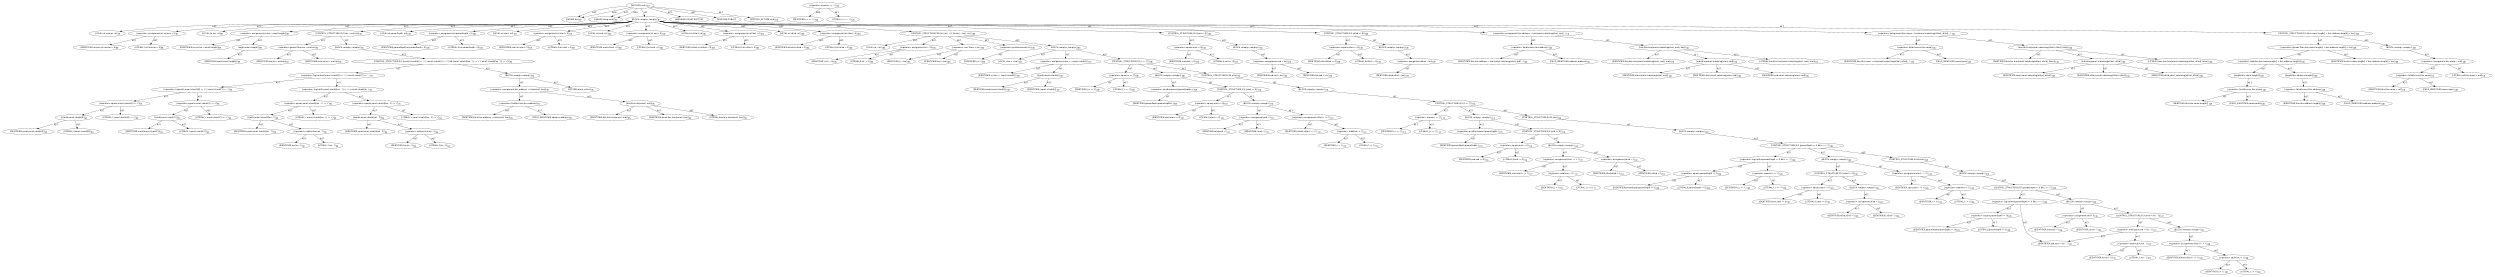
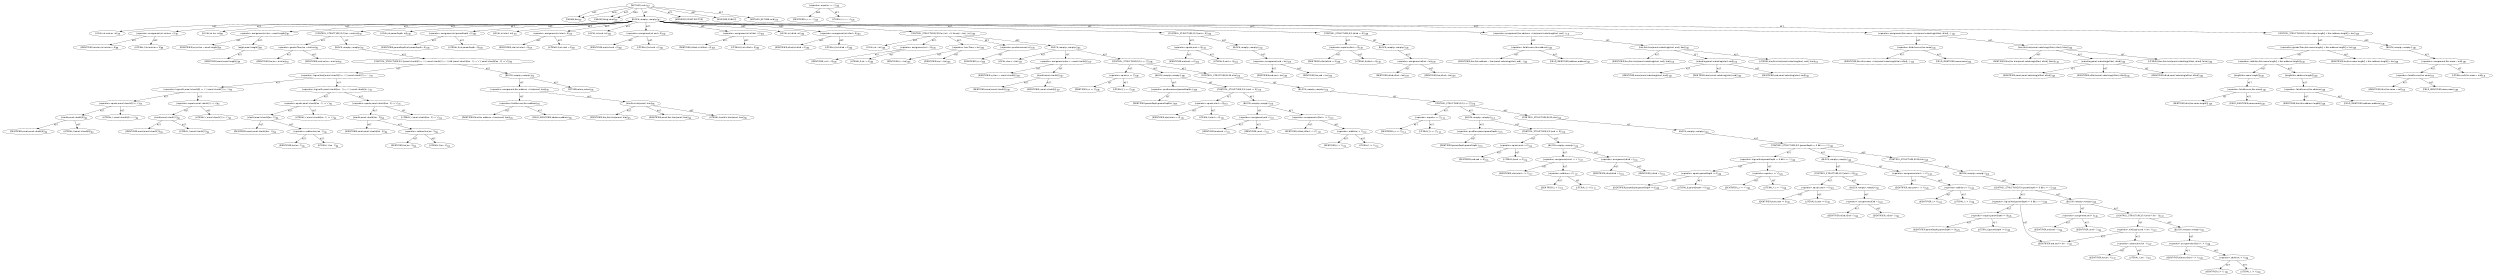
node "(LOCAL,int nStart: int)": removed
node "(IDENTIFIER,len,nEnd = len)": added
